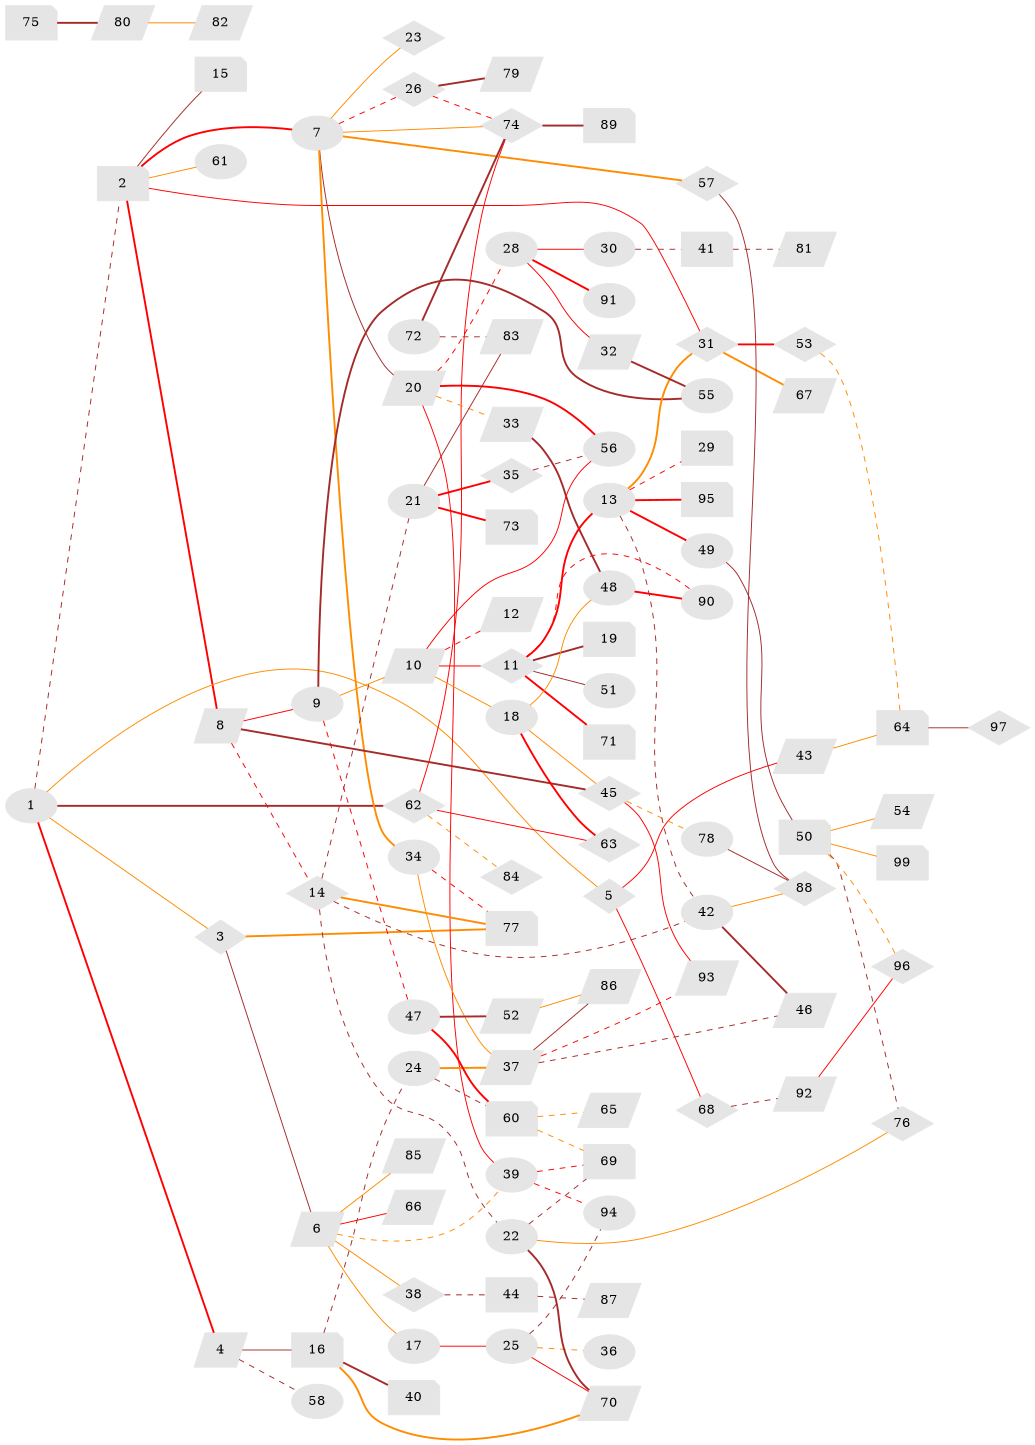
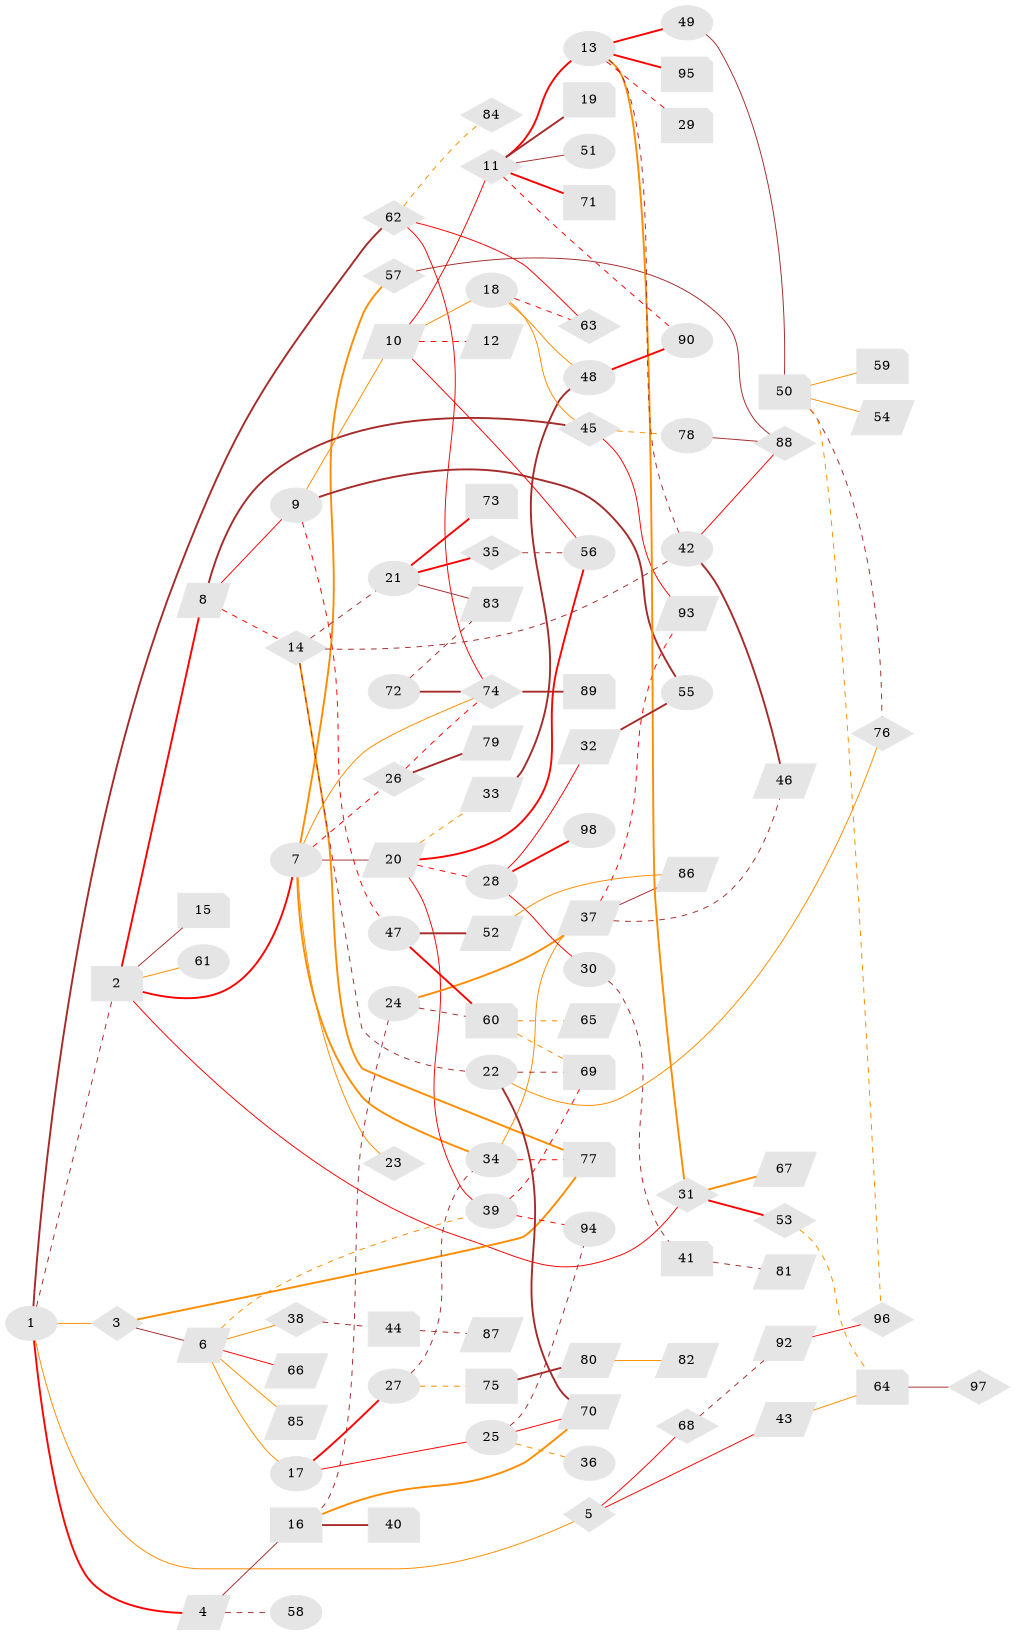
node "91": label "91" -> "98"
edge "18" -- "63": style bold -> dashed
node "99": label "99" -> "59"
edge "88" -- "42": color darkorange -> red
node "27": added
